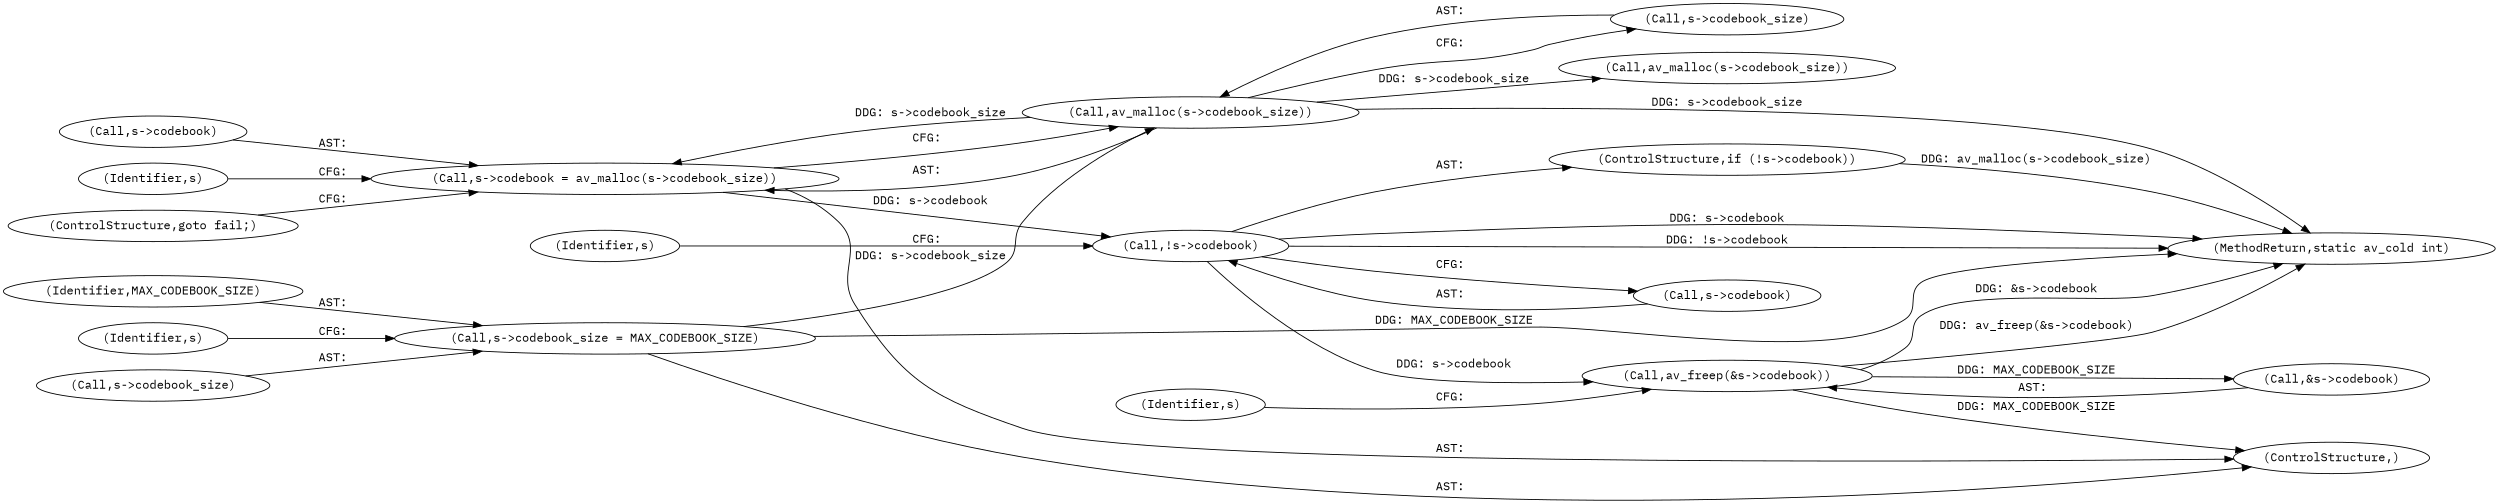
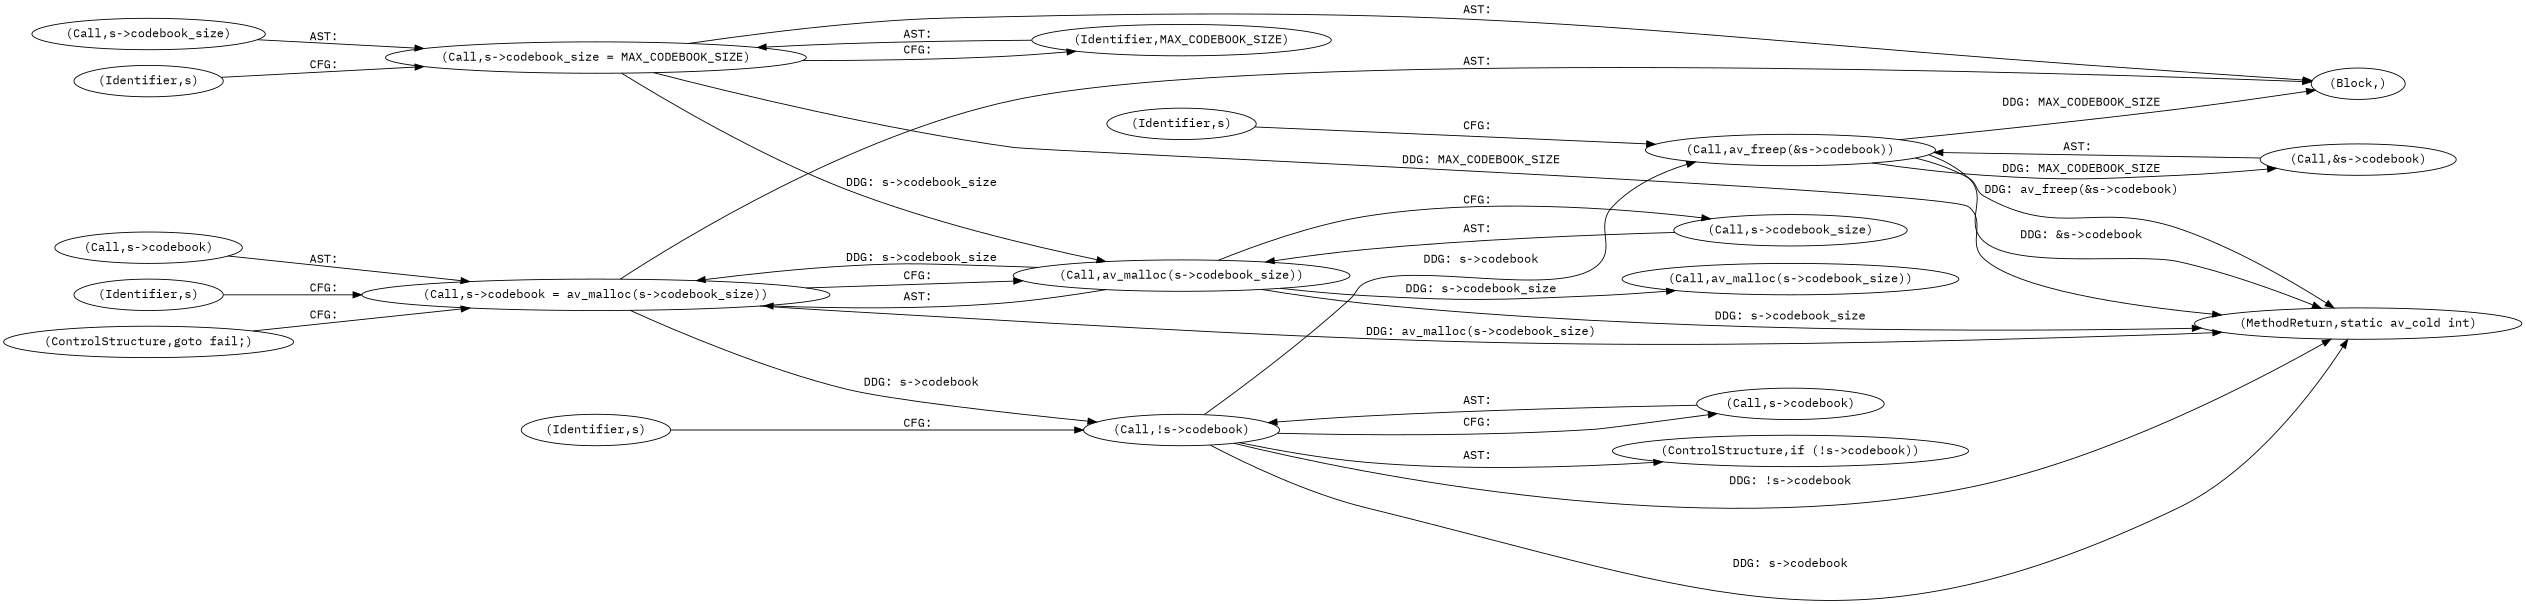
edge "(Call,s->codebook_size = MAX_CODEBOOK_SIZE)" -> "(Identifier,MAX_CODEBOOK_SIZE)": added, label "CFG:"
edge "(ControlStructure,if (!s->codebook))" -> "(MethodReturn,static av_cold int)": now "(Call,s->codebook = av_malloc(s->codebook_size))" -> "(MethodReturn,static av_cold int)"
node "(ControlStructure,)": label "(ControlStructure,)" -> "(Block,)"
